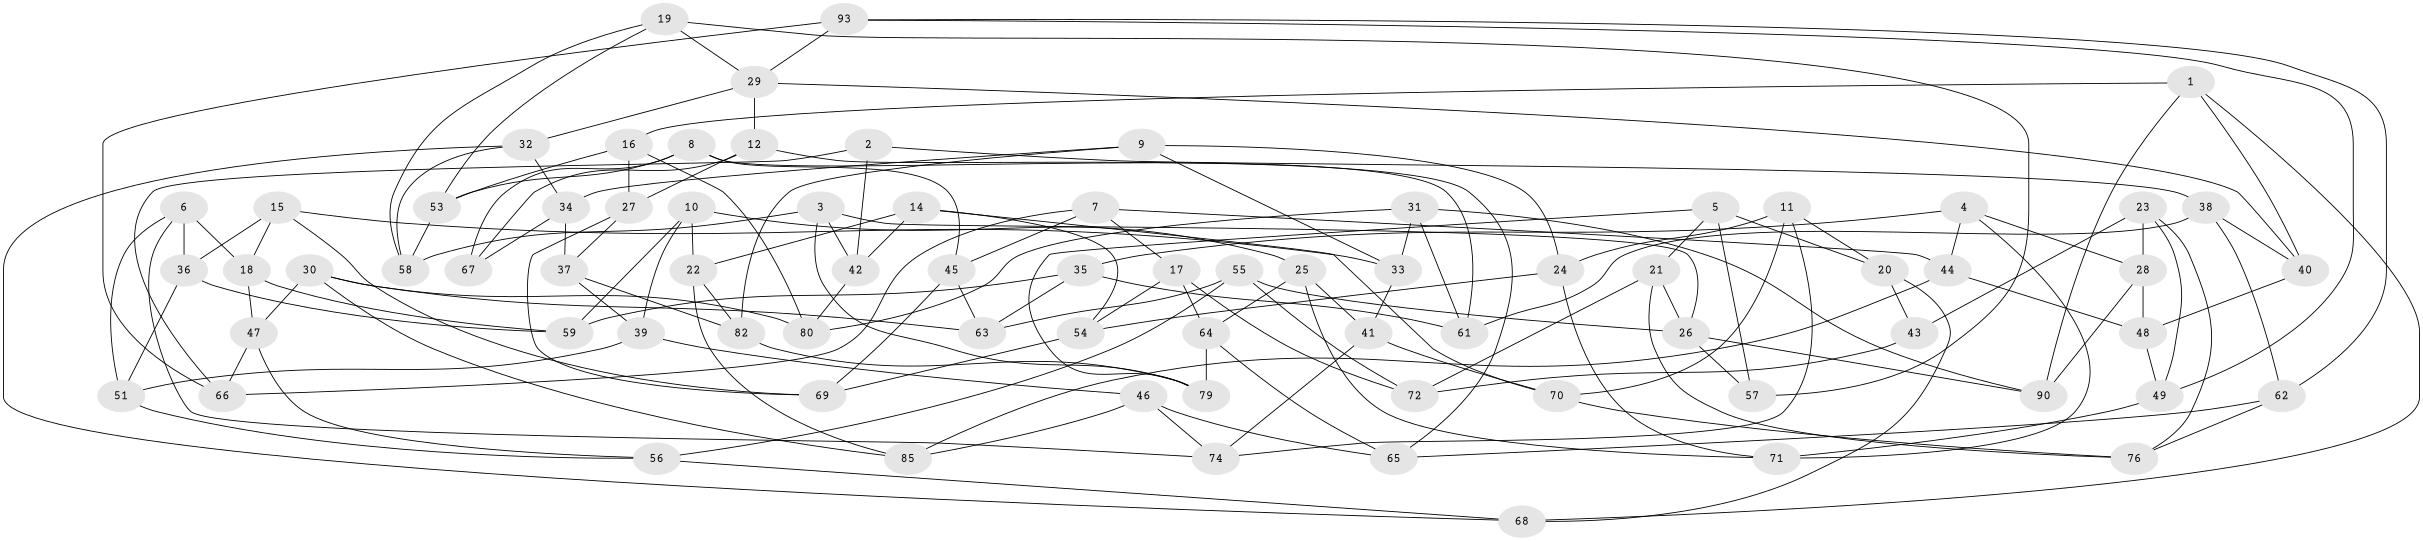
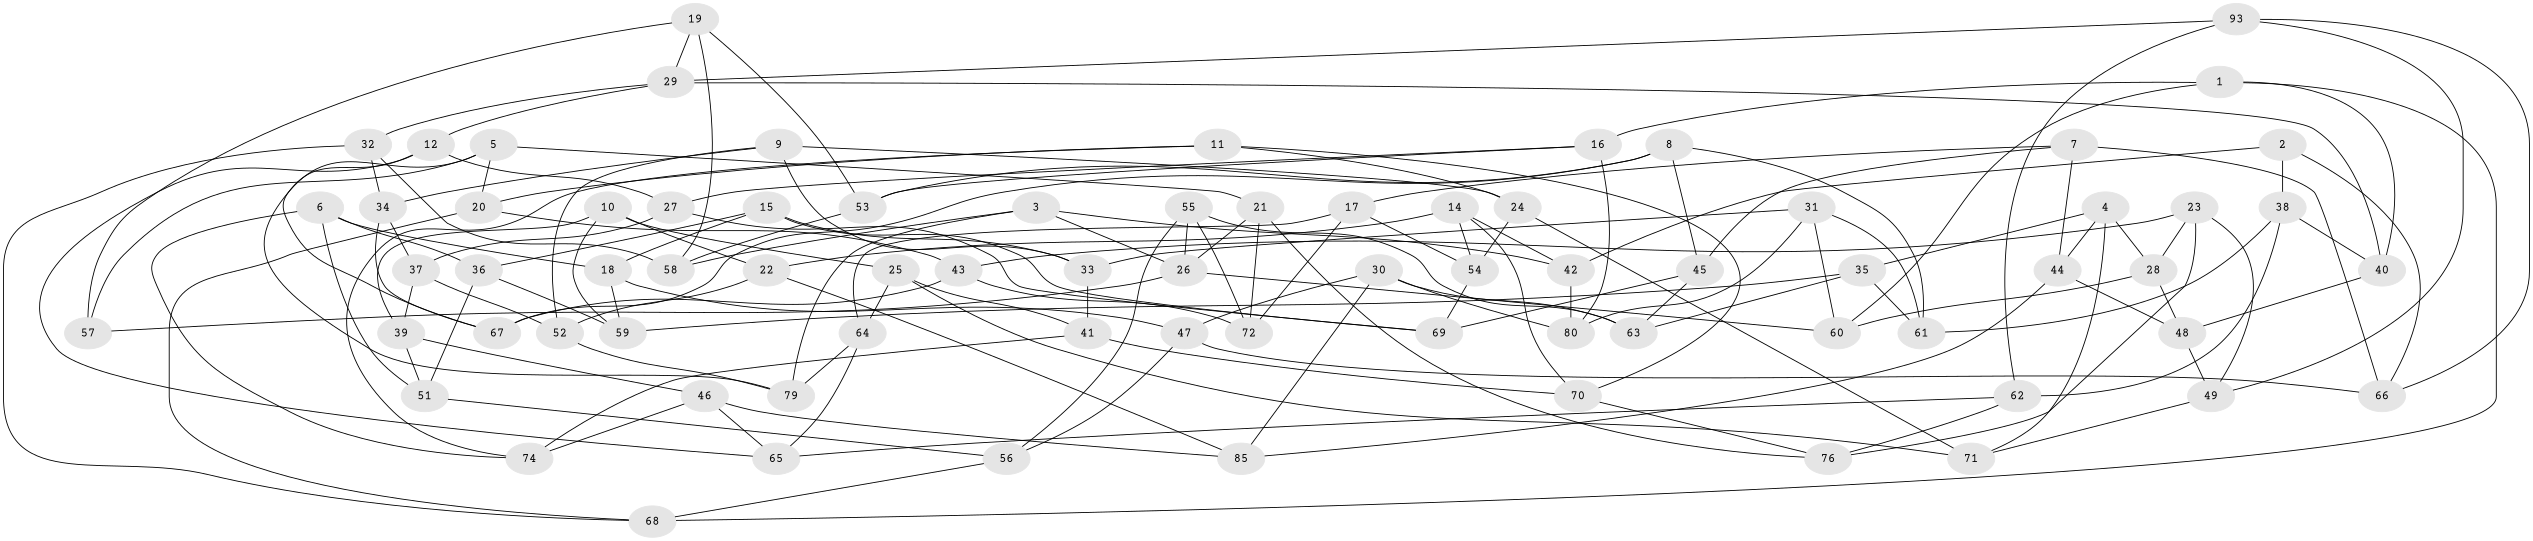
edge "43" -- "67": added
node "82": label "82" -> "52"
node "90": label "90" -> "60"
